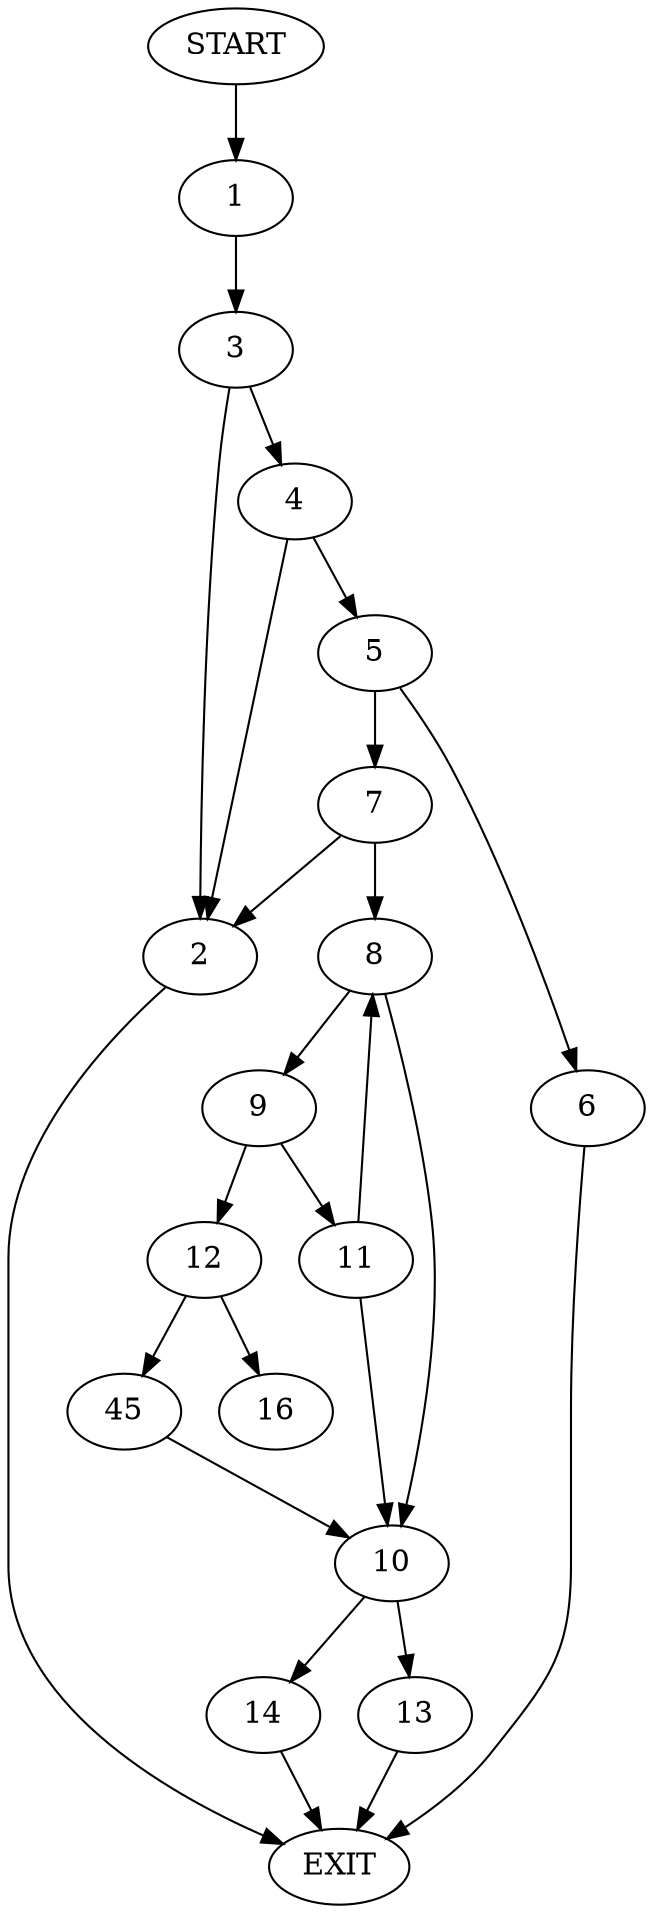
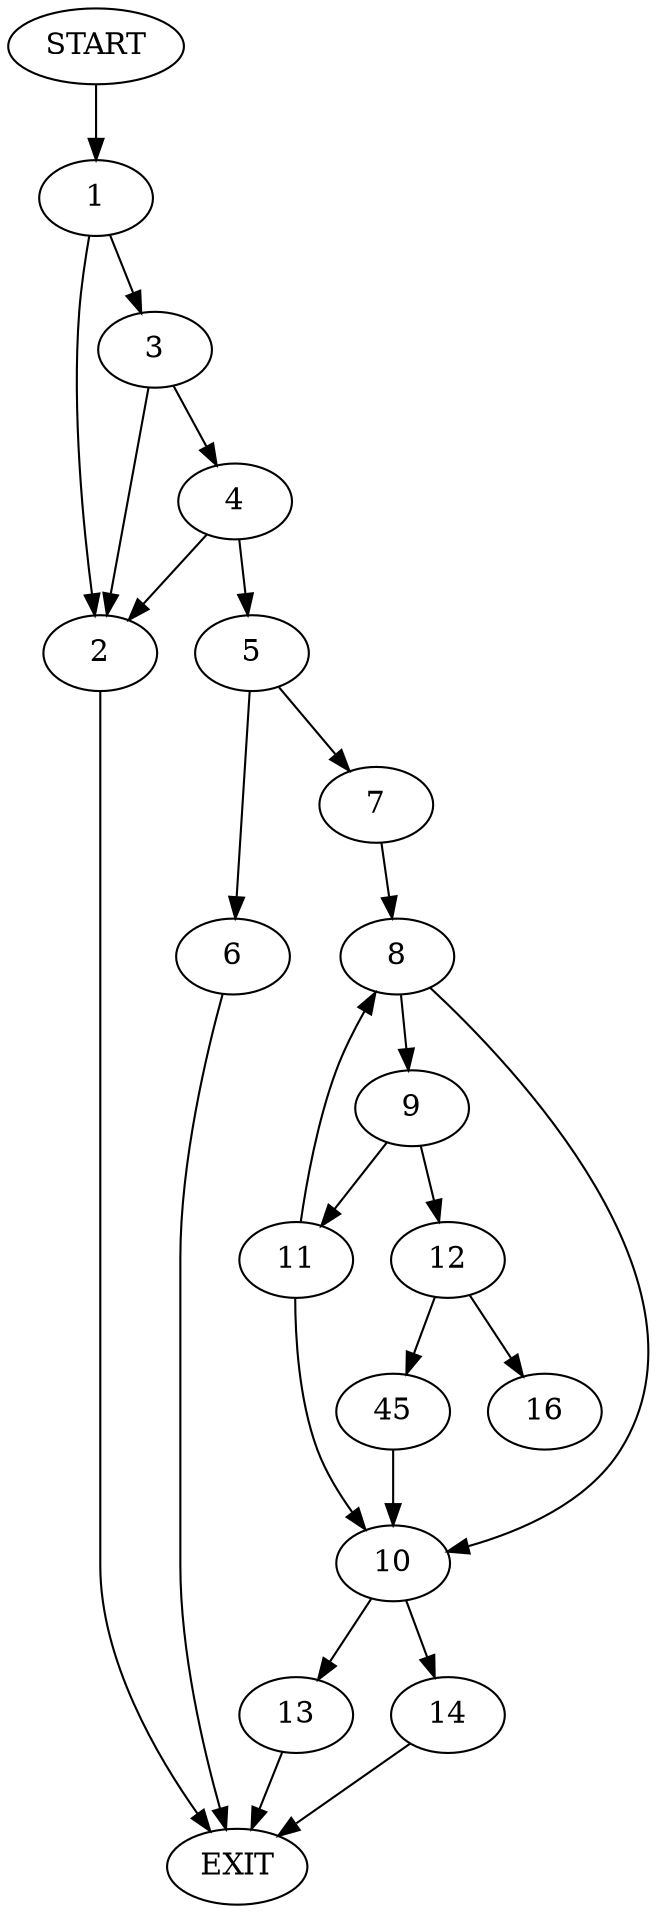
edge "7" -> "2": now "1" -> "2"
